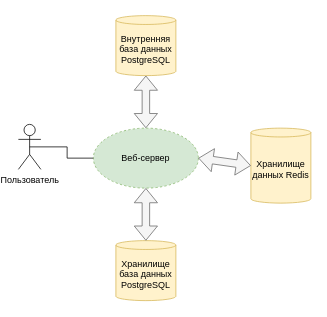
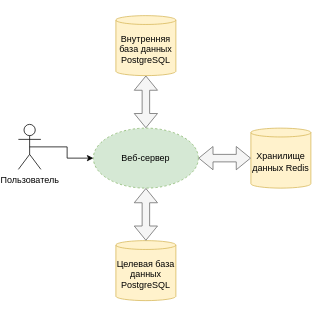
edge "Пользователь" -- "Веб-сервер": arrowhead none -> classic
node "Хранилище данных Redis": size 60x75 -> 60x60
node "Хранилище база данныхPostgreSQL": label "Хранилище база данныхPostgreSQL" -> "Целевая база данныхPostgreSQL"
